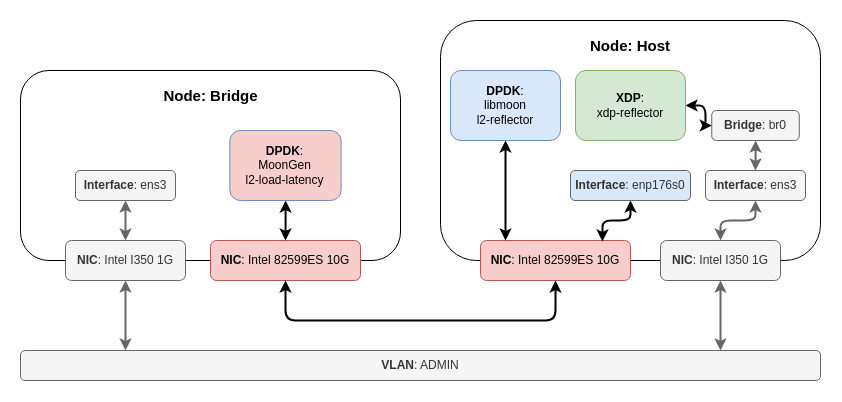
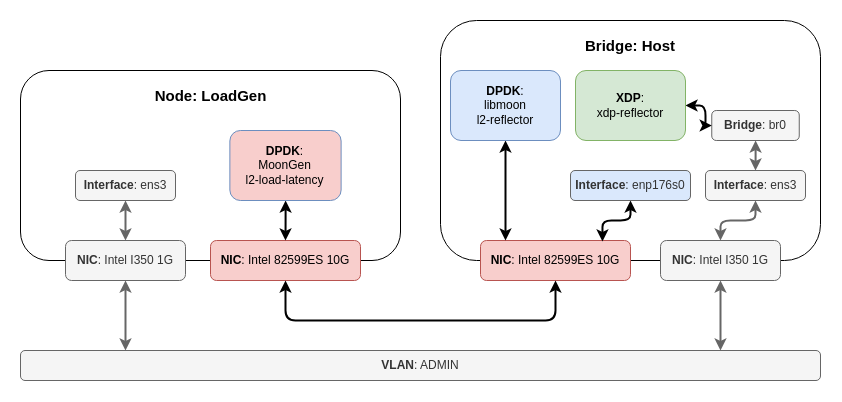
node "Node: Host": label "Node: Host" -> "Bridge: Host"
node "Node: Bridge": label "Node: Bridge" -> "Node: LoadGen"
